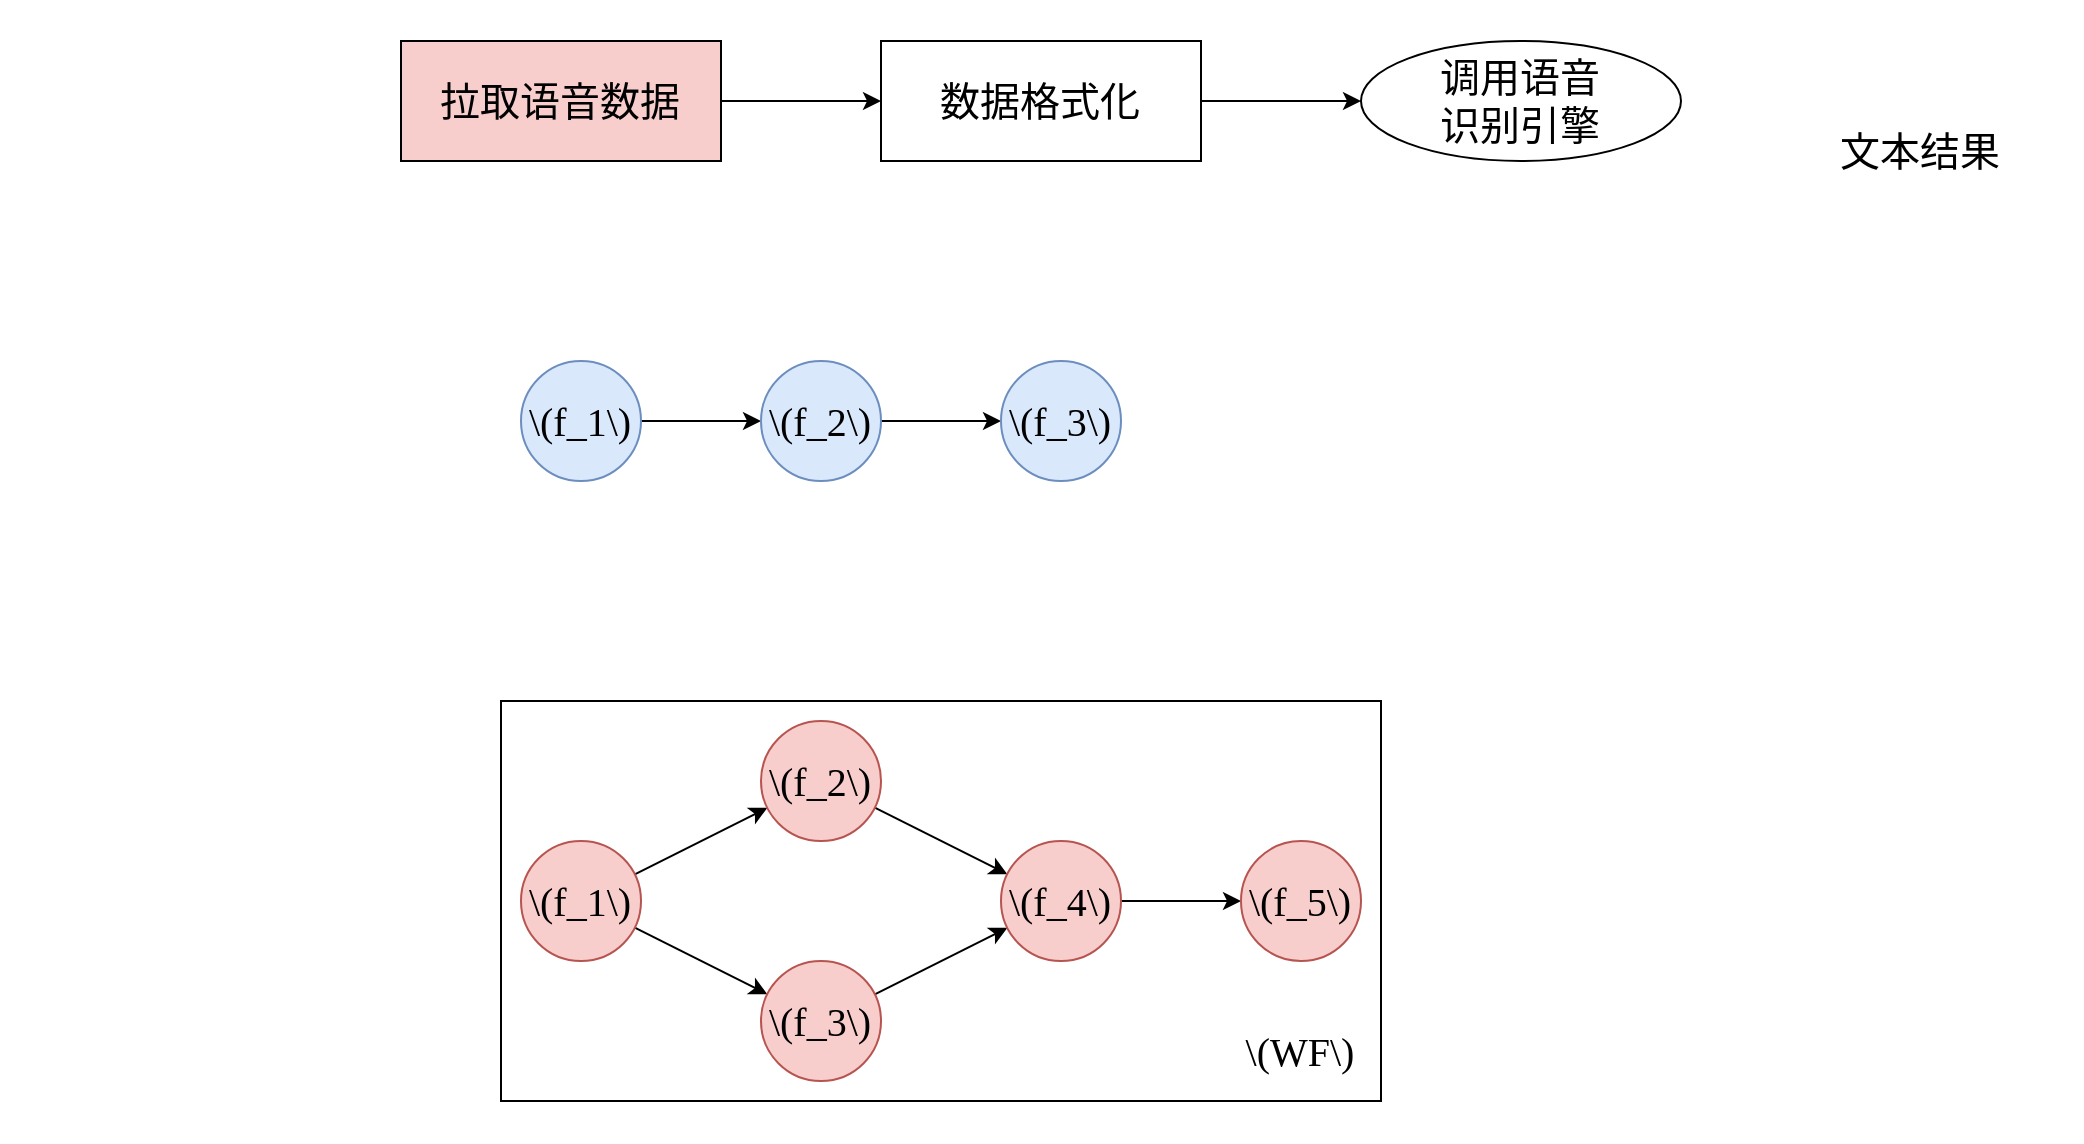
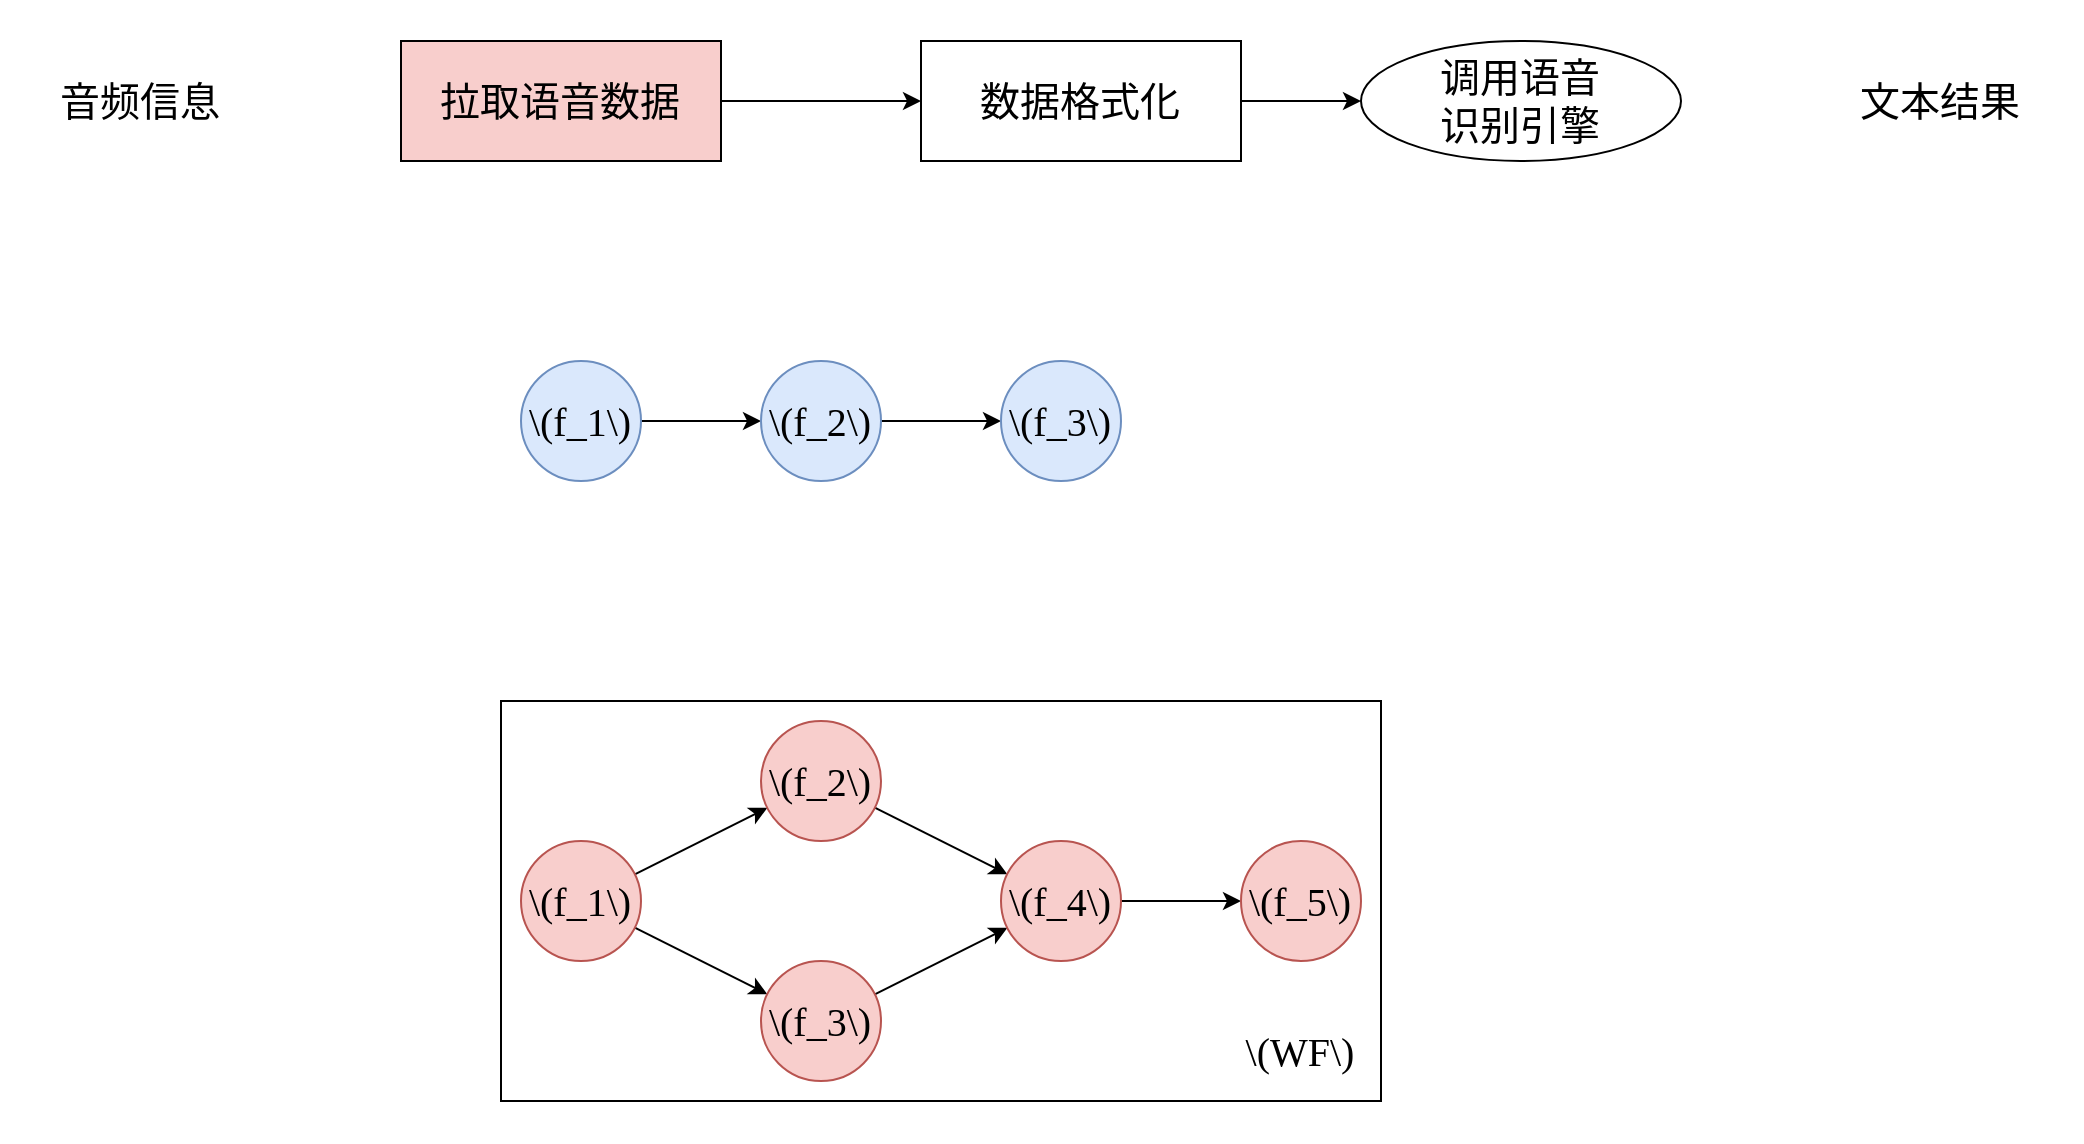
node "音频信息": added
node "数据格式化": moved (1041, 101) -> (1081, 101)
node "文本结果": moved (1921, 151) -> (1941, 101)
